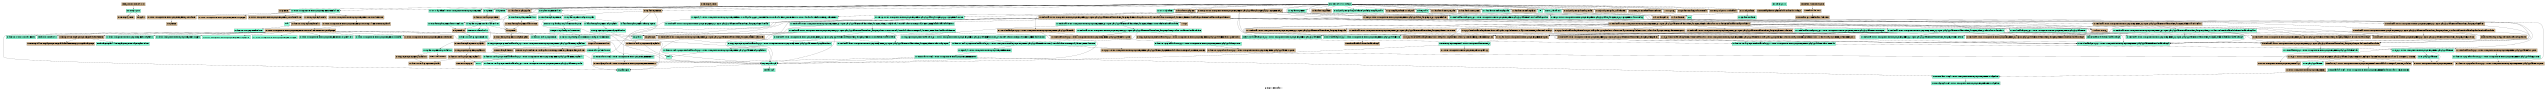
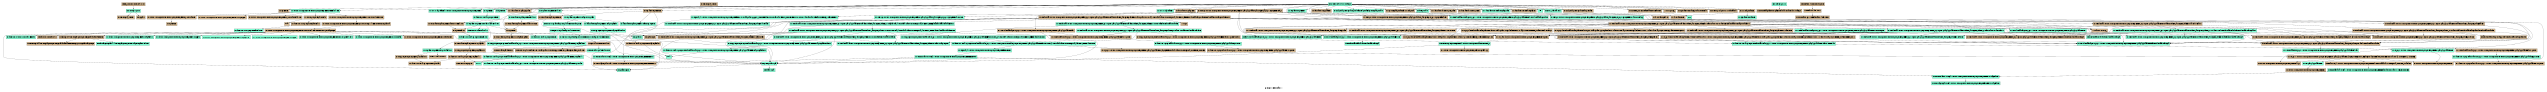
node "_ZN22ParticleVaultContainer14sizeProcessingEv": removed
node "_ZN9__gnu_cxx13new_allocatorIdEC2Ev": fillcolor tan -> aquamarine
node "_ZNSt12_Vector_baseIdSaIdEED2Ev": fillcolor aquamarine -> tan
node "strlen": fillcolor aquamarine -> tan
node "_ZNSt12_Vector_baseIdSaIdEE12_Vector_implC2ERKS0_": fillcolor aquamarine -> tan
node "_ZSt19__throw_logic_errorPKc": fillcolor aquamarine -> tan
node "_ZSt18_Rb_tree_decrementPSt18_Rb_tree_node_base": fillcolor tan -> aquamarine
node "_ZN18MaterialParametersD2Ev": removed
